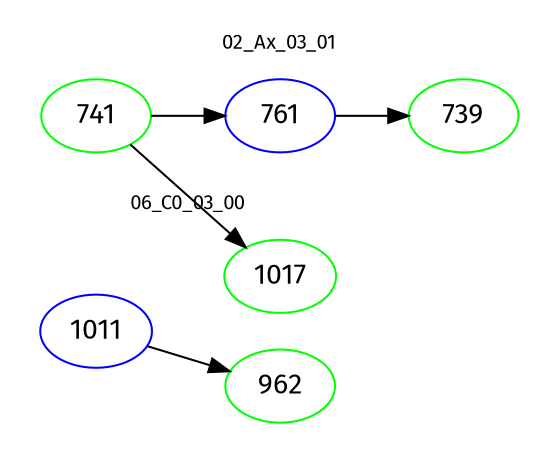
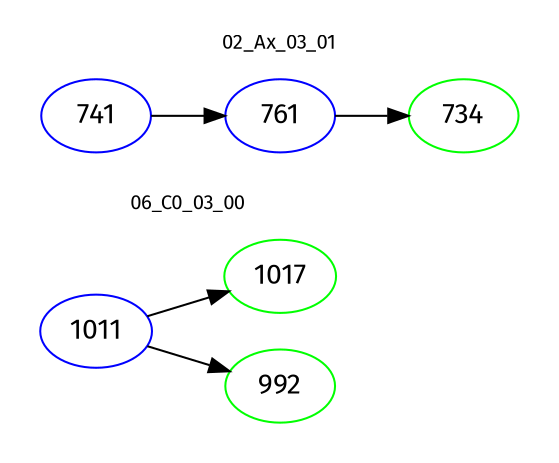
node "741": color green -> blue
node "739": label "739" -> "734"
edge "741" -> "1017": now "1011" -> "1017"
node "962": label "962" -> "992"
